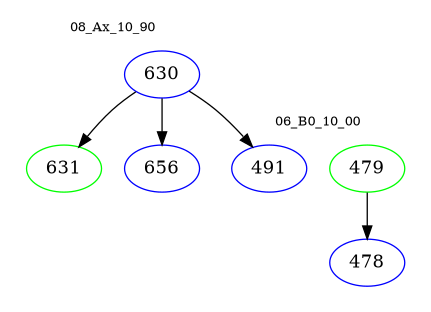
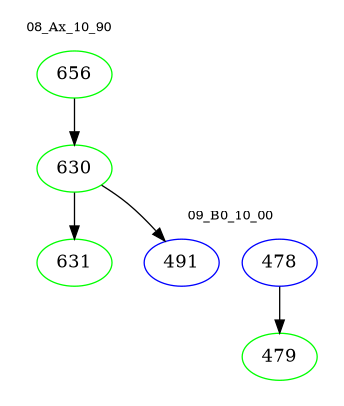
node "630": color blue -> green
edge "630" -> "656": reversed
cluster "06_B0_10_00": label "06_B0_10_00" -> "09_B0_10_00"
node "656": color blue -> green
edge "479" -> "478": reversed
